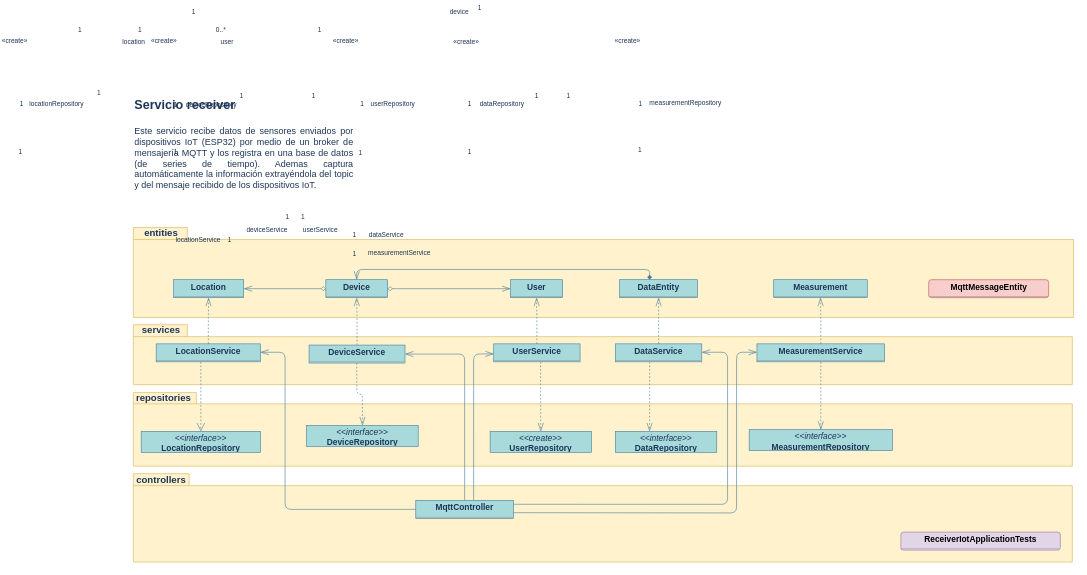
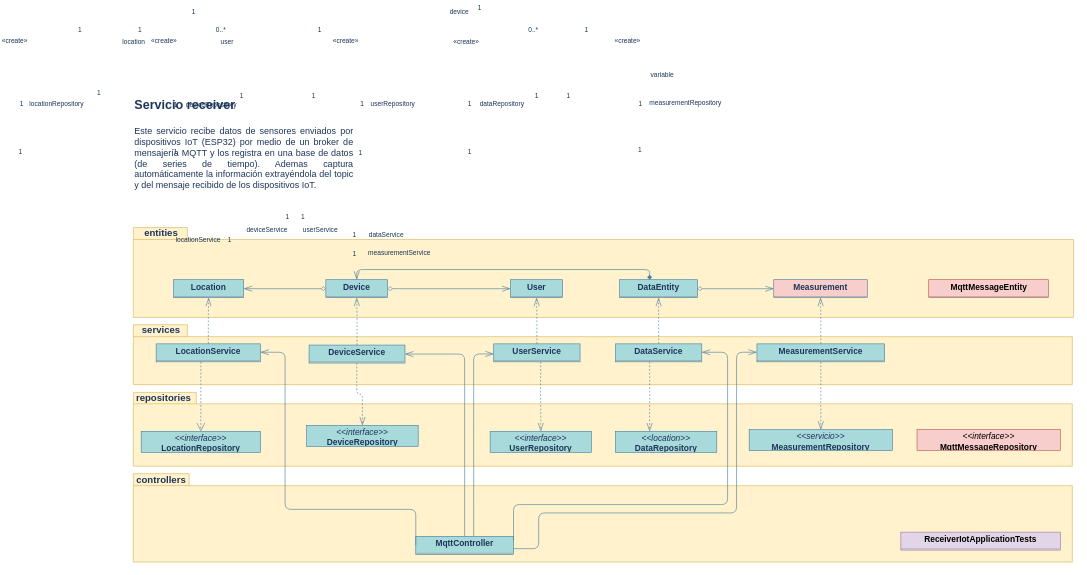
edge "DataEntity" -- "Measurement": added, labels "0..*", "1", "variable"
node "Measurement": fillcolor #a8dadc -> #f8cecc
node "MqttMessageEntity": shape rounded rectangle -> rectangle
node "<<interface>> MeasurementRepository": label "<<interface>> MeasurementRepository" -> "<<servicio>> MeasurementRepository"
node "<<interface>> MqttMessageRepository": added
node "<<create>> UserRepository": label "<<create>> UserRepository" -> "<<interface>> UserRepository"
node "<<interface>> DataRepository": label "<<interface>> DataRepository" -> "<<location>> DataRepository"
node "MqttController": moved (464, 510) -> (464, 546)
node "ReceiverIotApplicationTests": shape rounded rectangle -> rectangle
